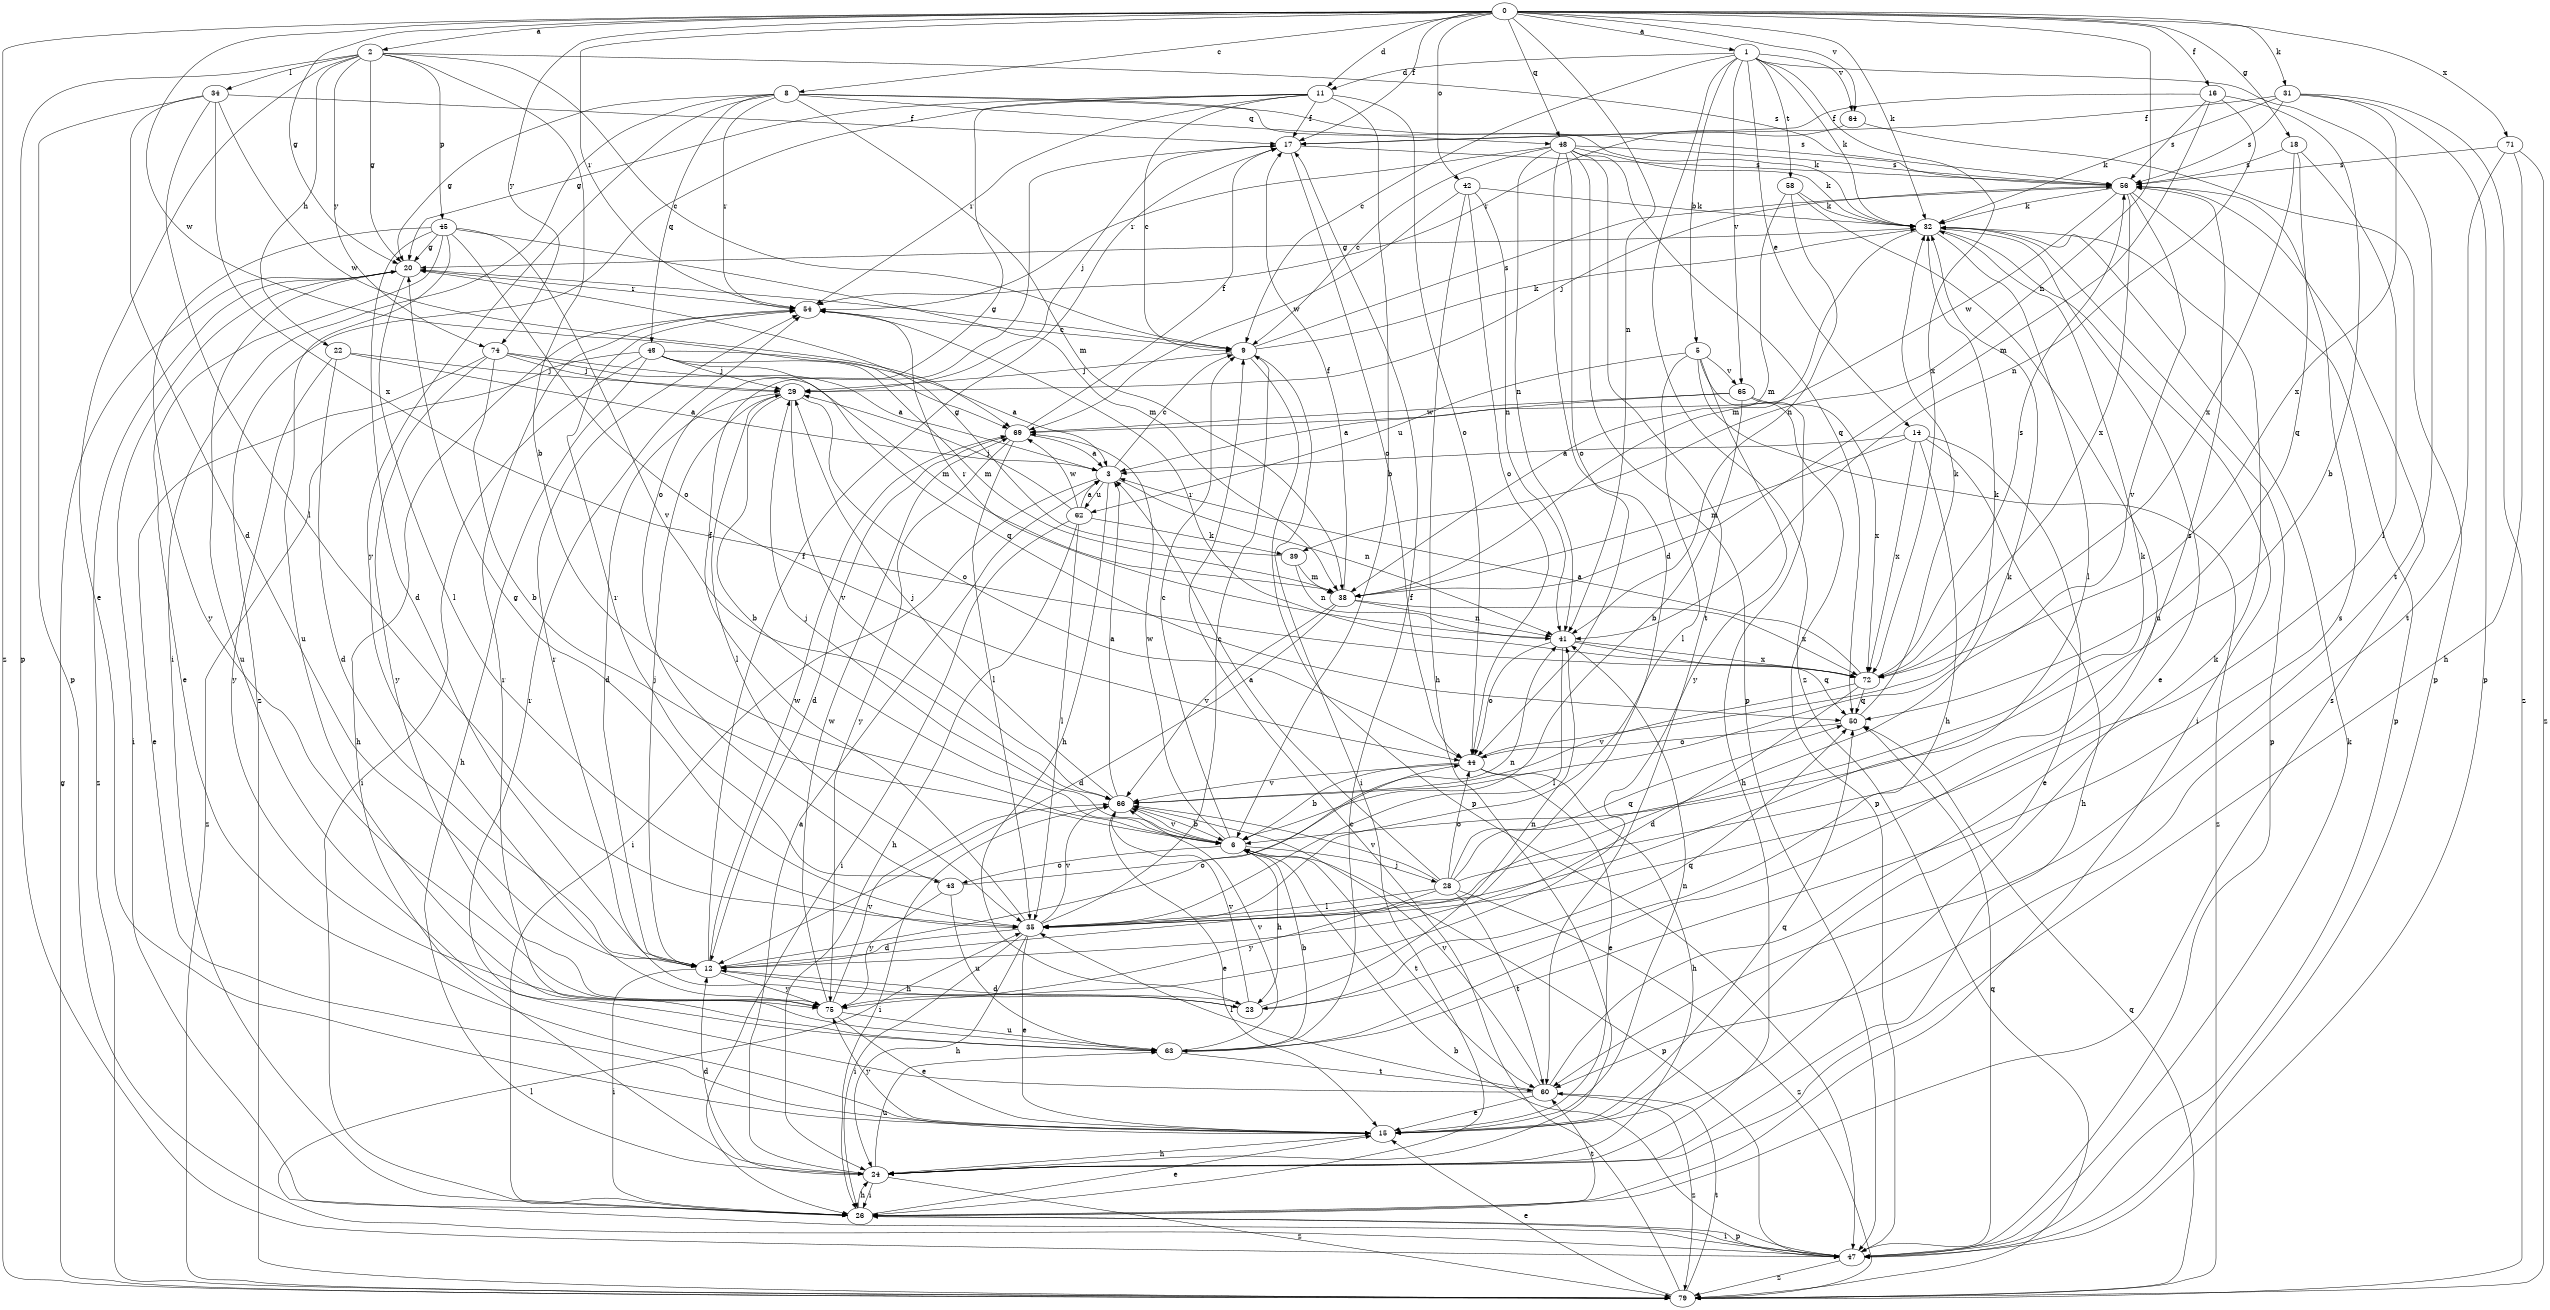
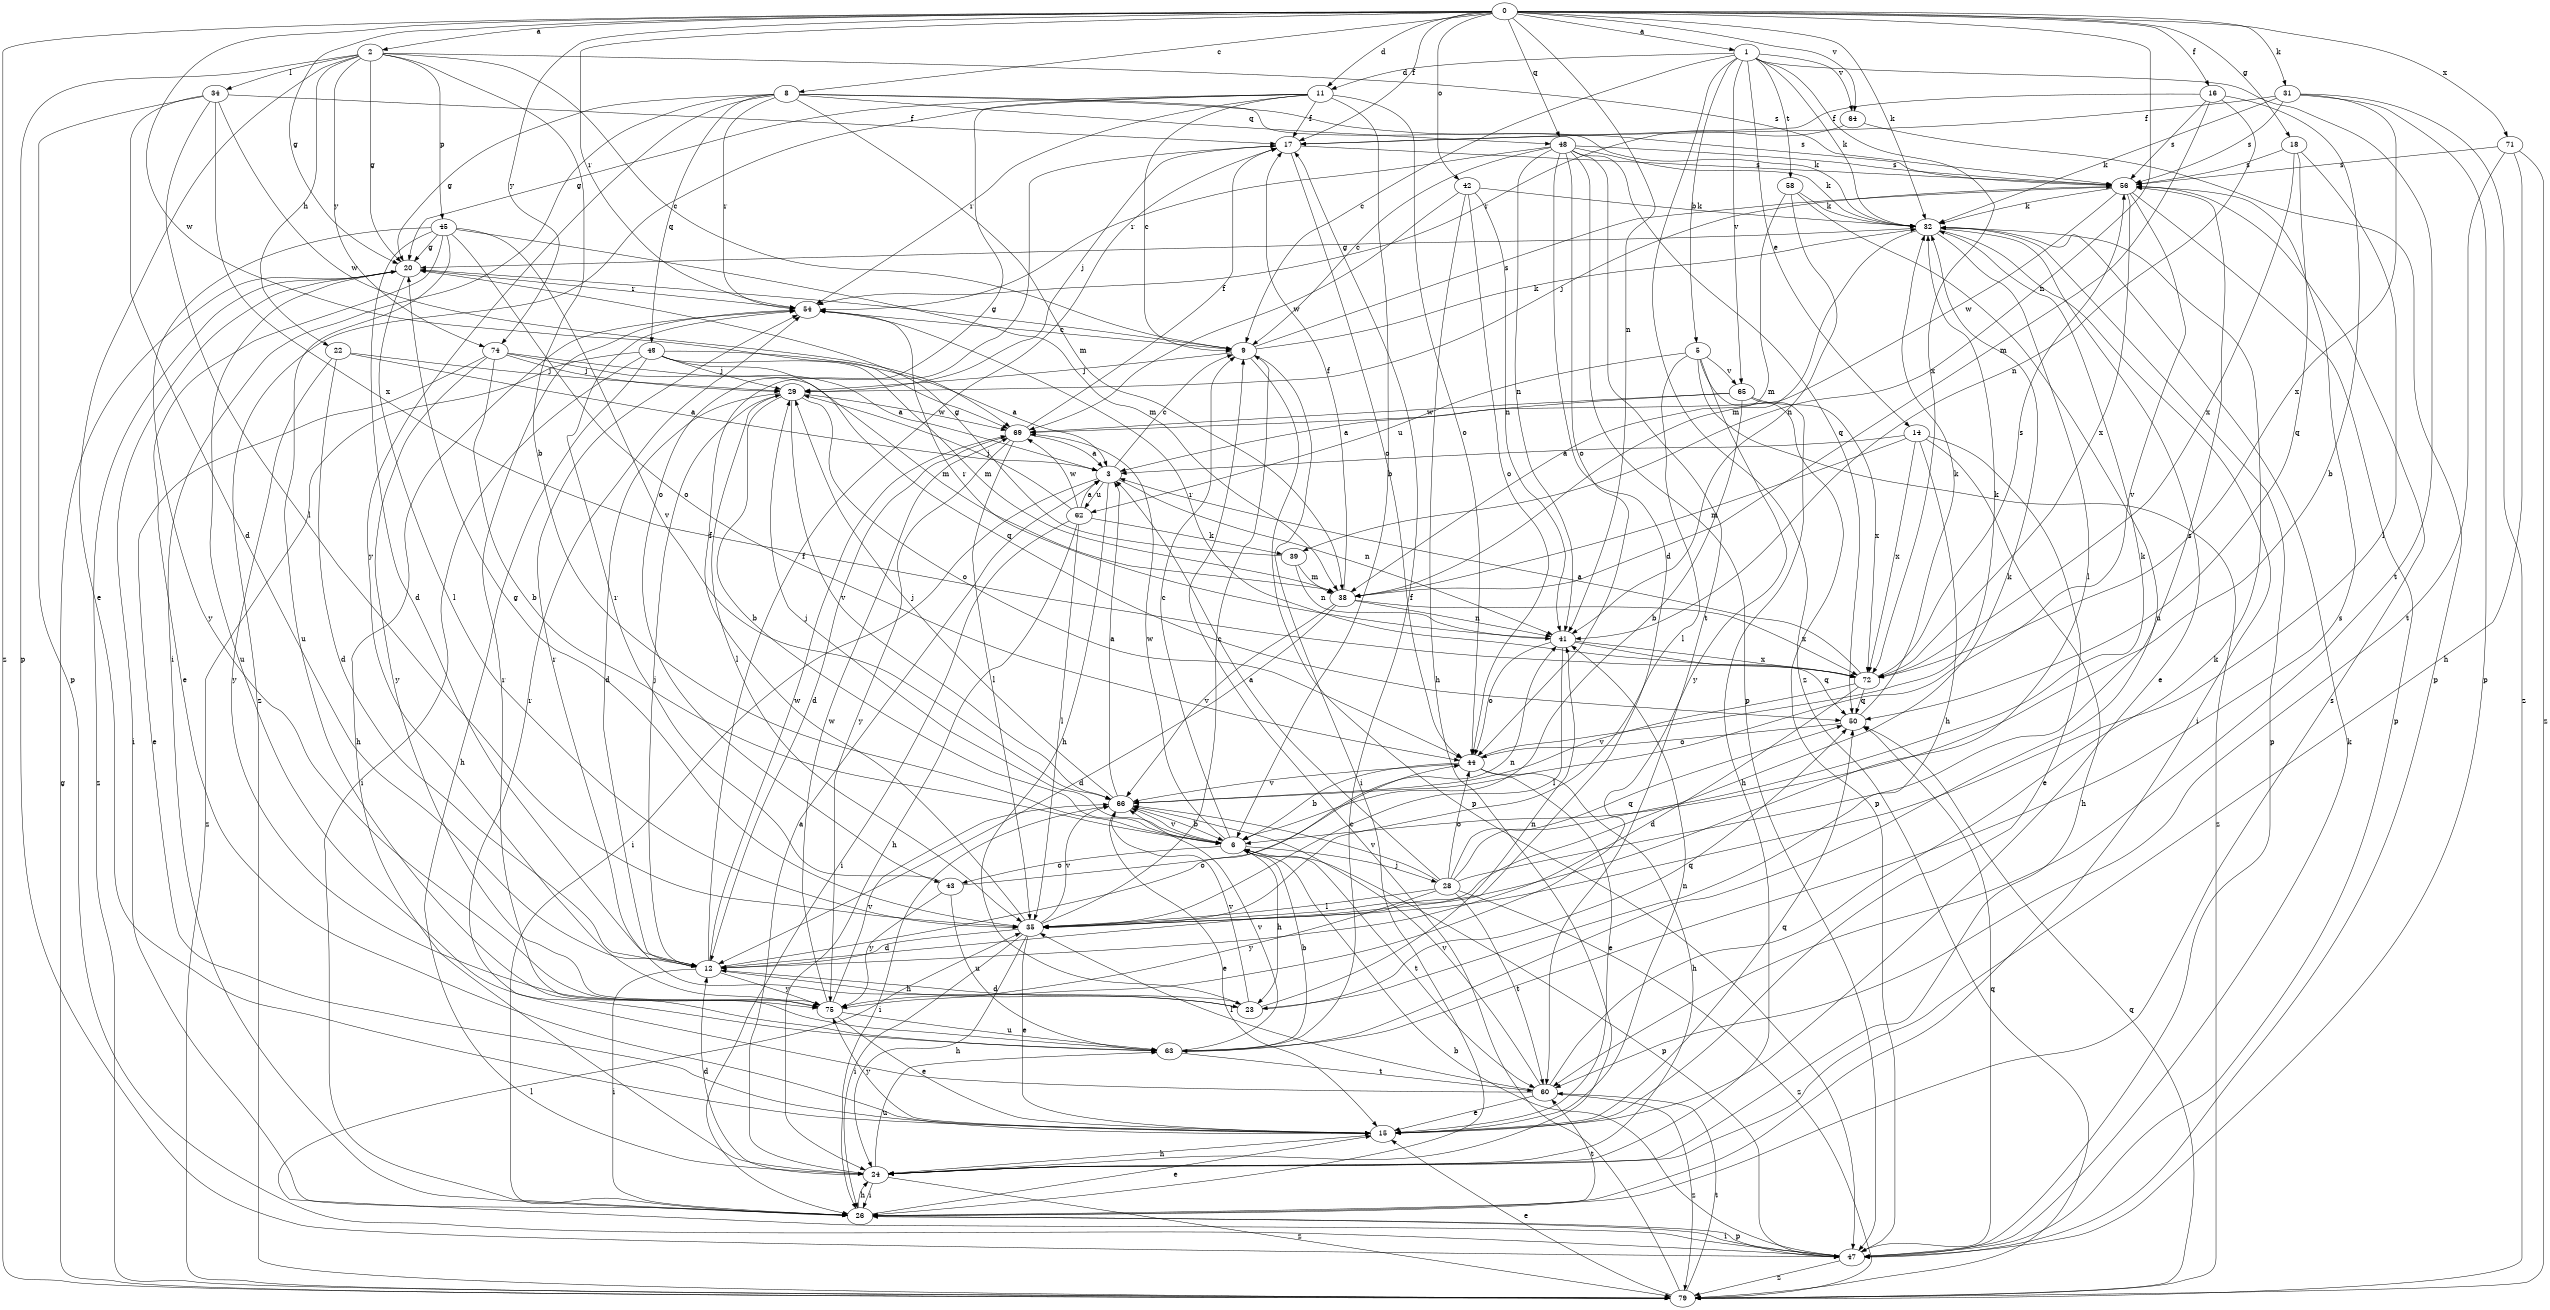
edge "29" -> "69": added, label "w"
